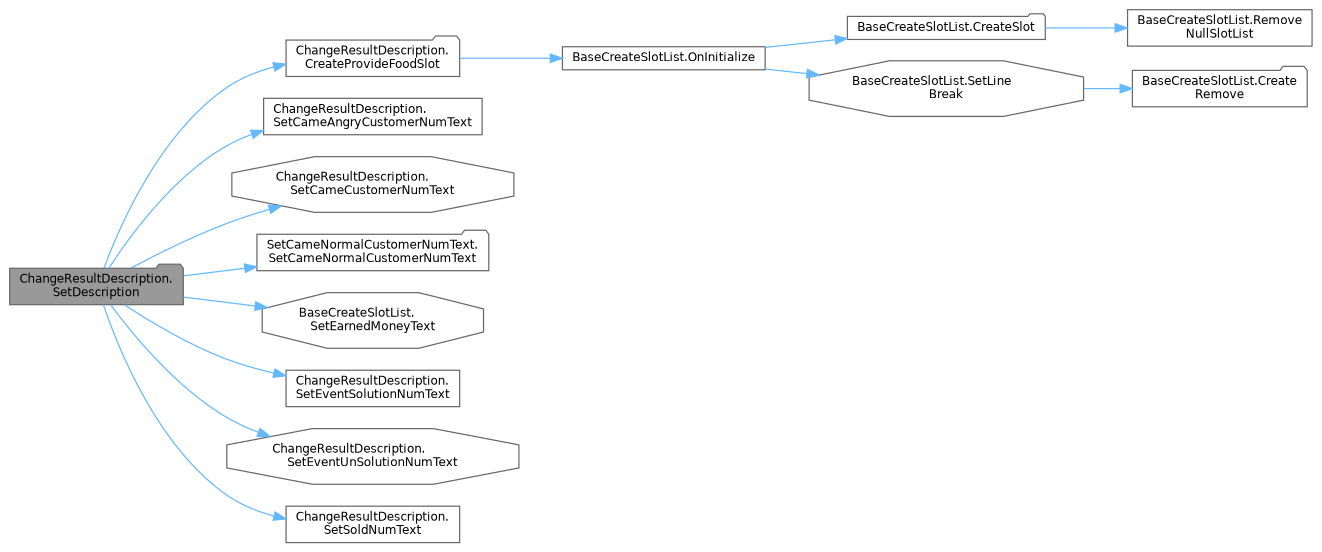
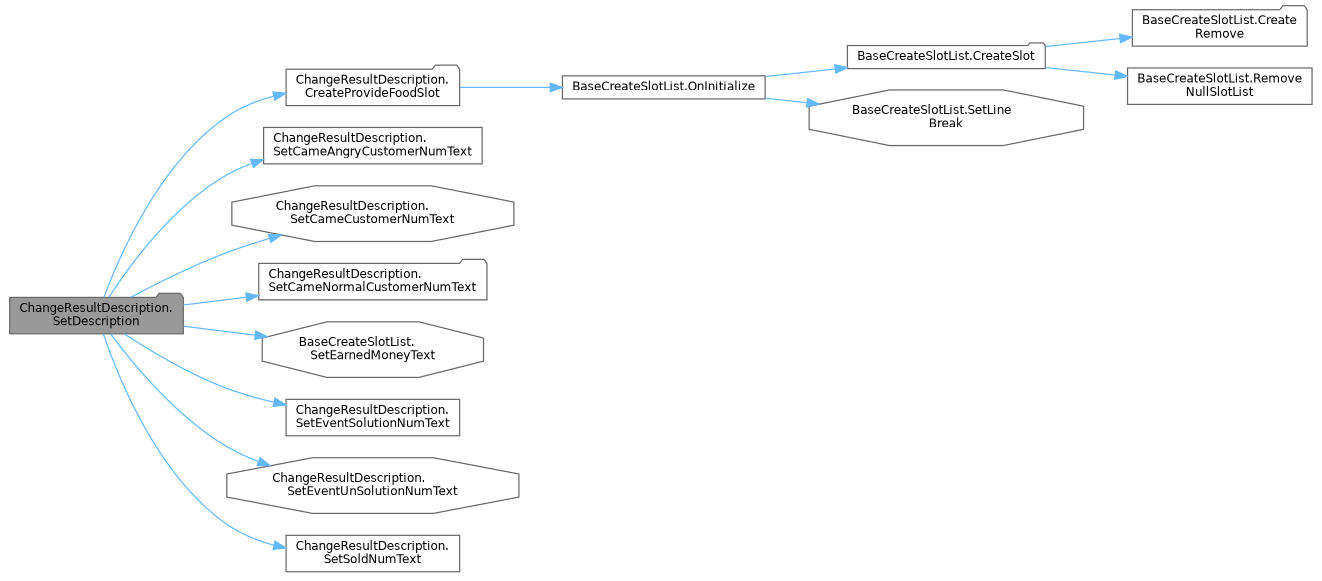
edge "BaseCreateSlotList.SetLine Break" -> "BaseCreateSlotList.Create Remove": now "BaseCreateSlotList.CreateSlot" -> "BaseCreateSlotList.Create Remove"
node "SetCameNormalCustomerNumText. SetCameNormalCustomerNumText": label "SetCameNormalCustomerNumText. SetCameNormalCustomerNumText" -> "ChangeResultDescription. SetCameNormalCustomerNumText"
